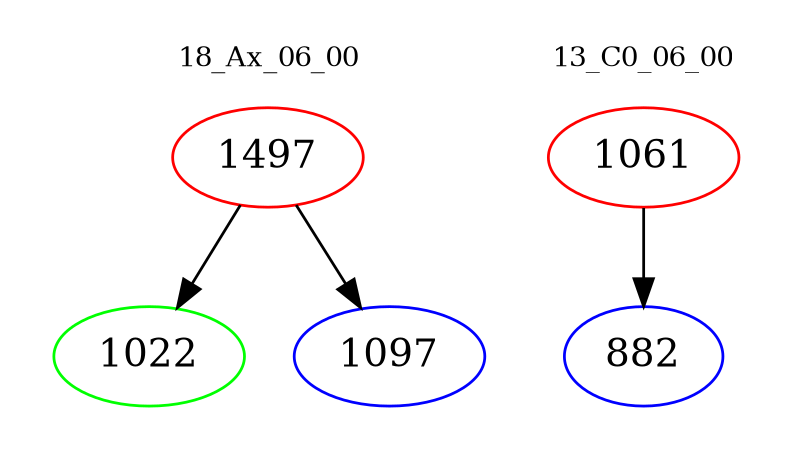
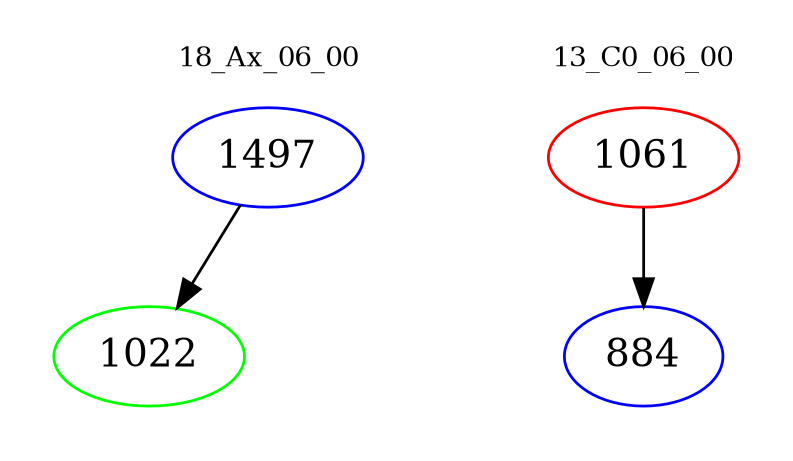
node "1497": color red -> blue
node "1097": removed
node "882": label "882" -> "884"
